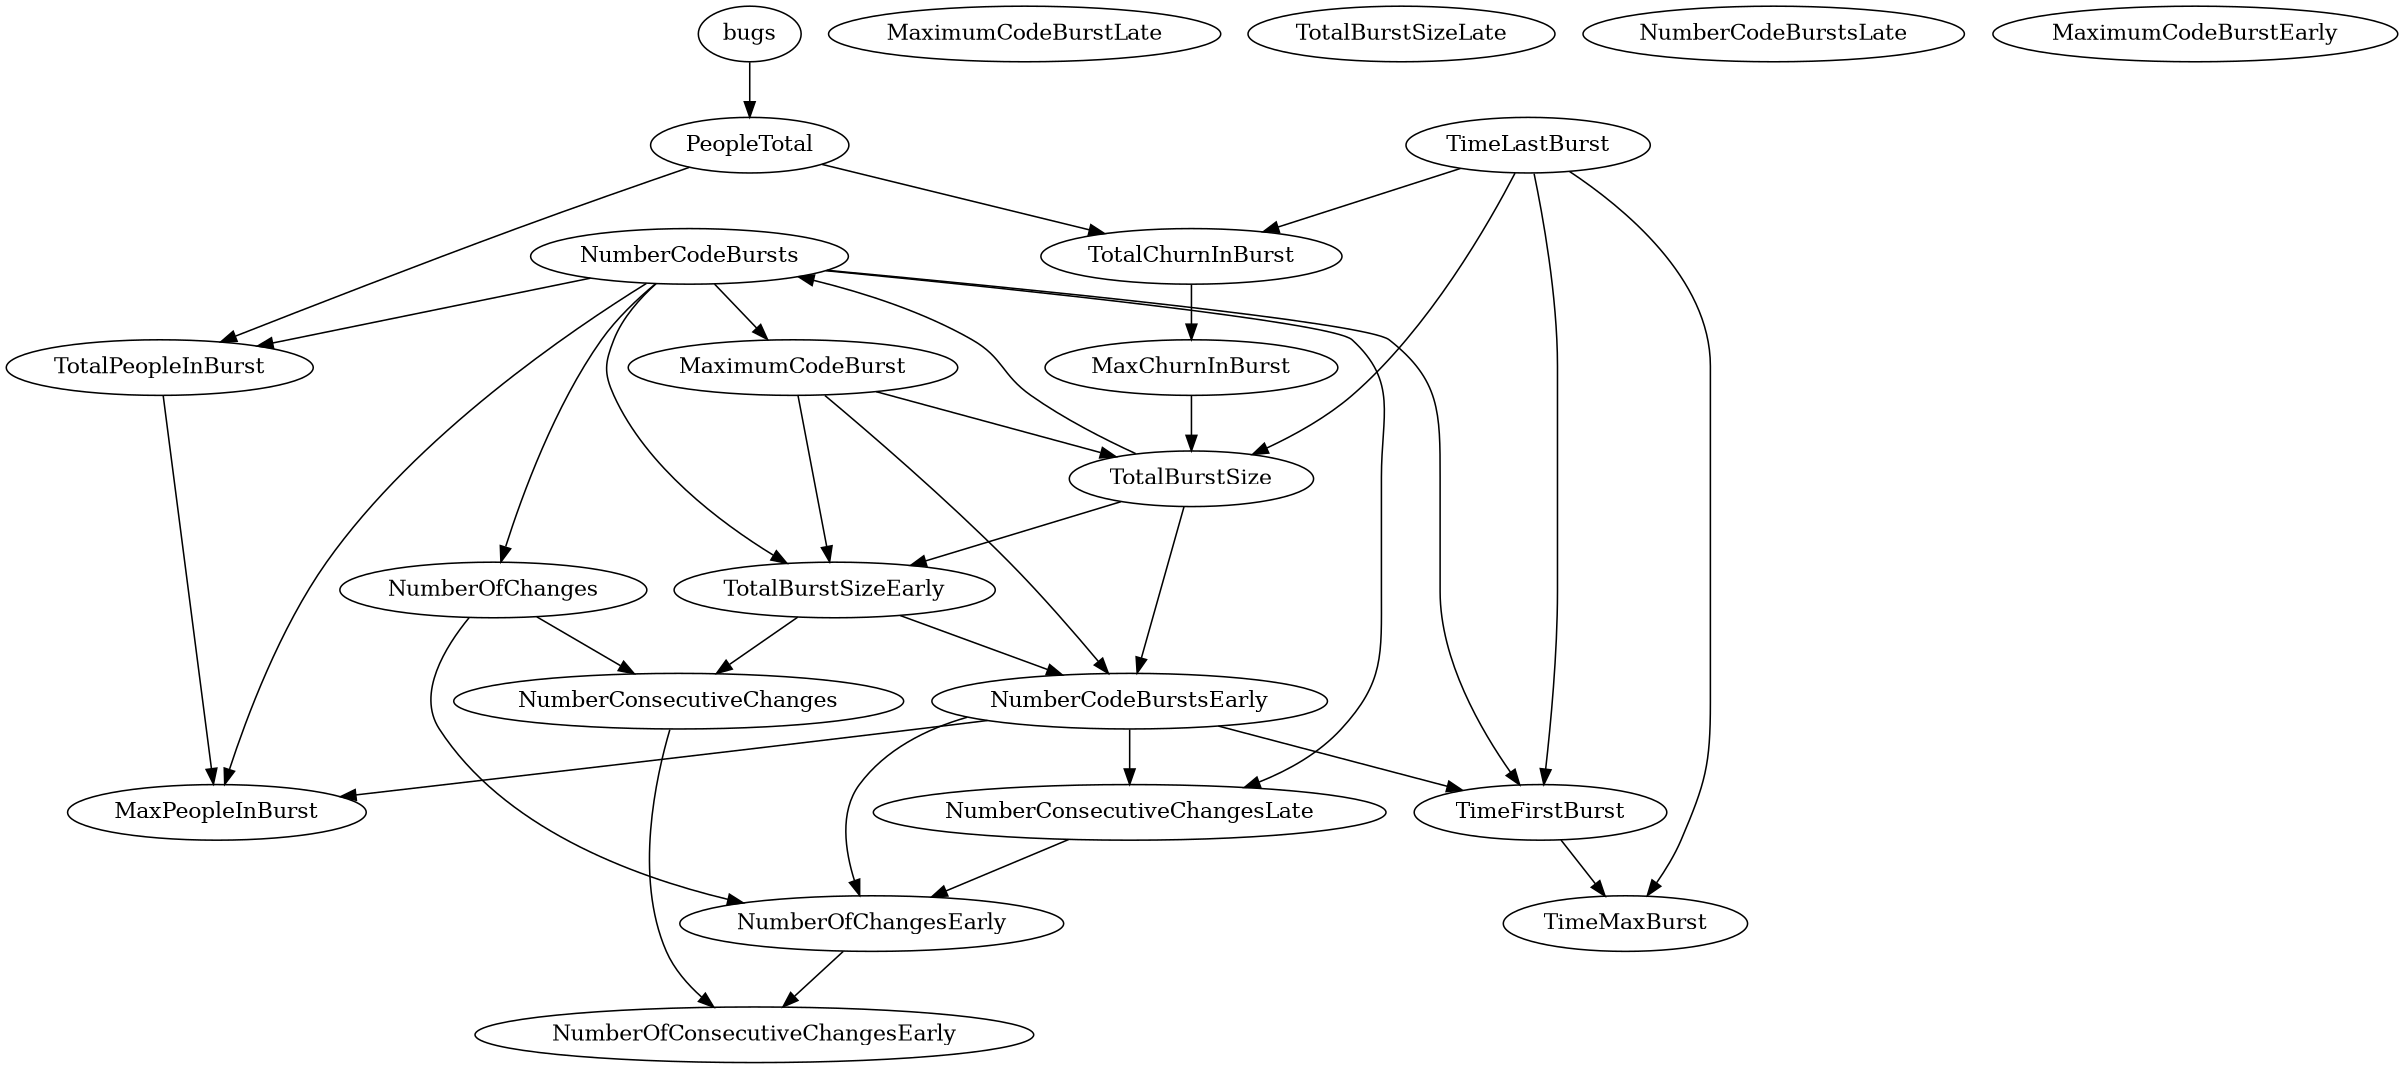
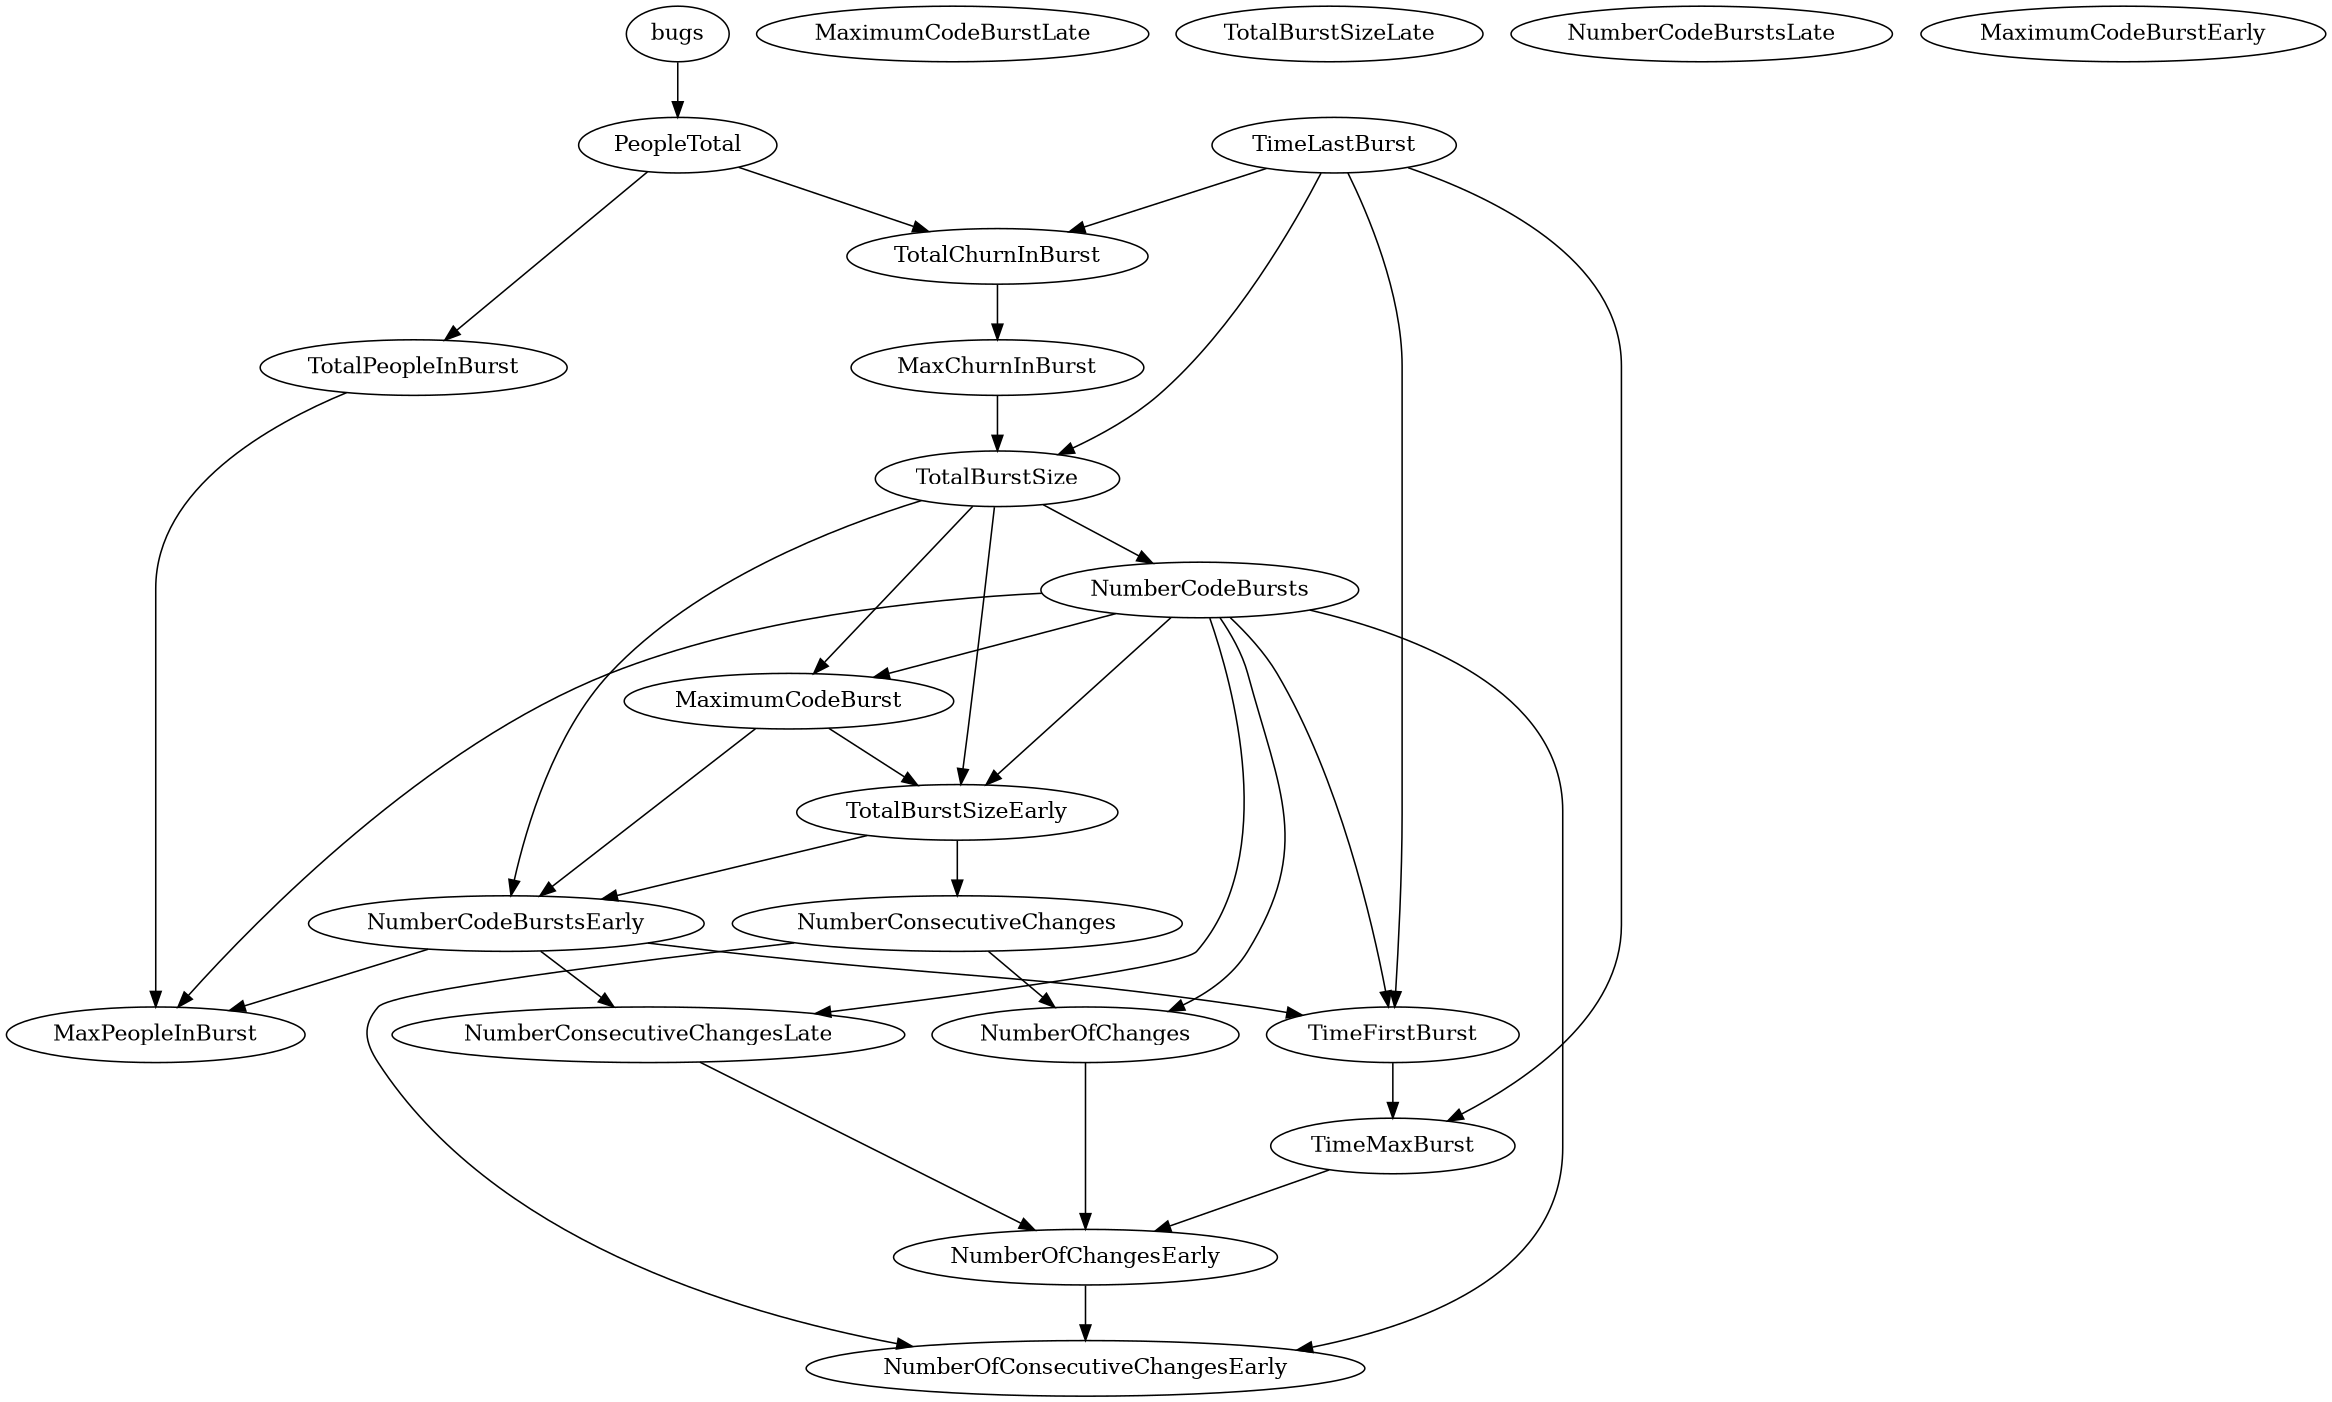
edge "NumberCodeBursts" -> "TotalPeopleInBurst": now "NumberCodeBursts" -> "NumberOfConsecutiveChangesEarly"
edge "MaximumCodeBurst" -> "TotalBurstSize": reversed
edge "NumberOfChanges" -> "NumberConsecutiveChanges": reversed
edge "NumberCodeBurstsEarly" -> "NumberOfChangesEarly": now "TimeMaxBurst" -> "NumberOfChangesEarly"
